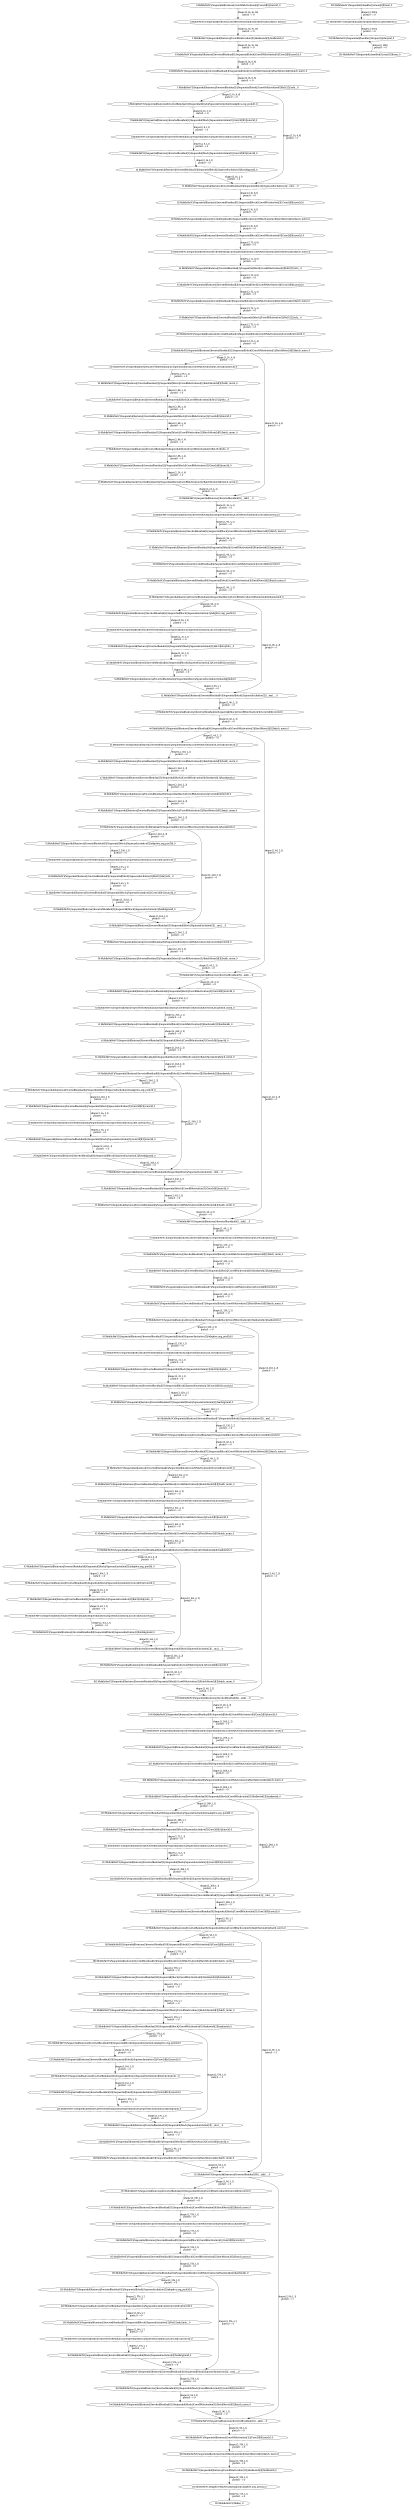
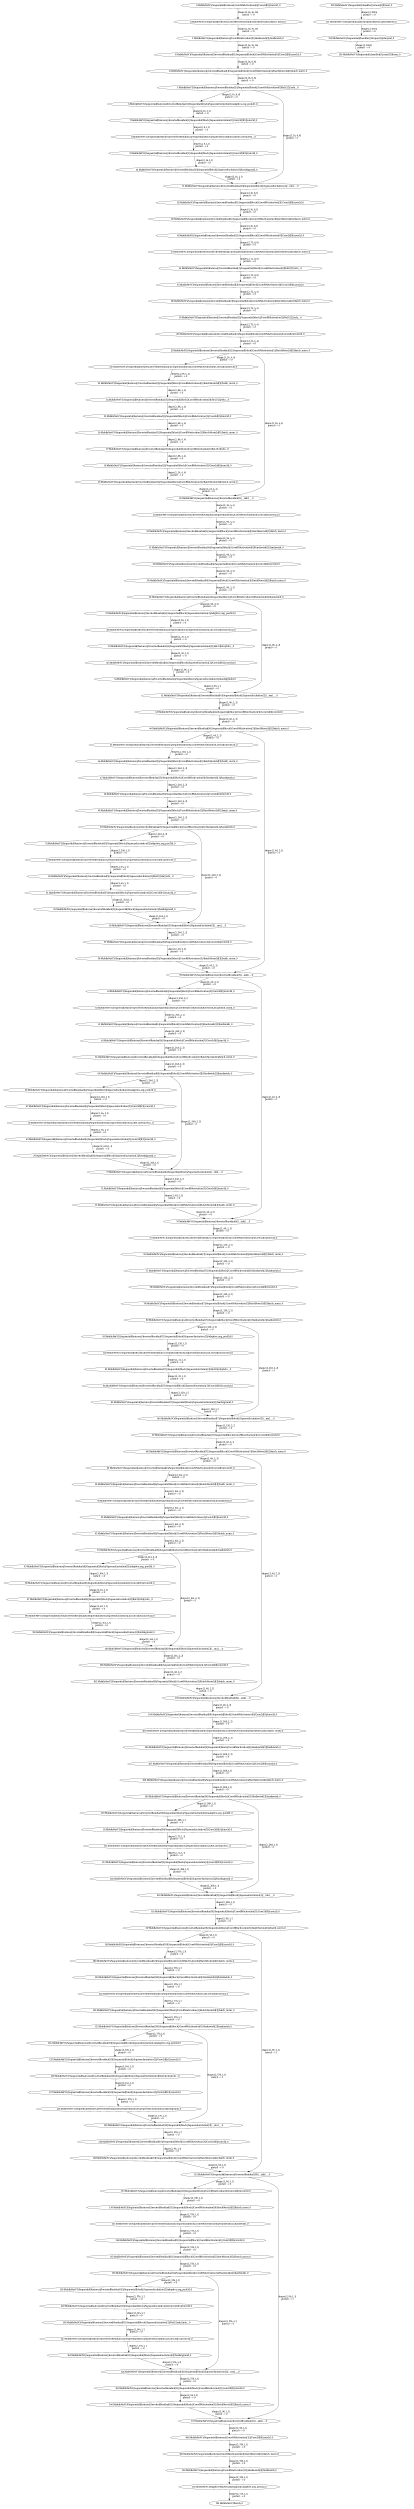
edge "156 MobileNetV3/Sequential[classifier]/Linear[3]/linear_0" -> "155 MobileNetV3/Sequential[classifier]/Dropout[2]/dropout_0": reversed
node "152 MobileNetV3/flatten_0": label "152 MobileNetV3/flatten_0" -> "152 MobileNetV3/batch_0"
